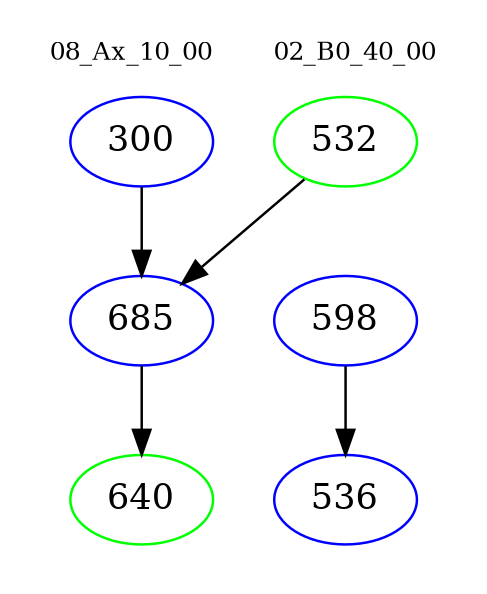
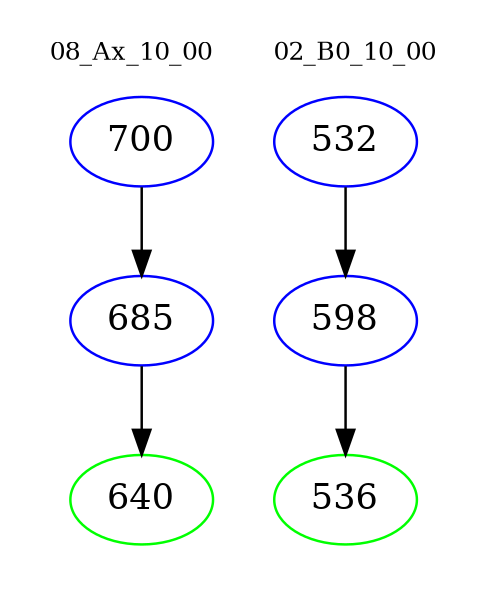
cluster "02_B0_40_00": label "02_B0_40_00" -> "02_B0_10_00"
node "300": label "300" -> "700"
node "532": color green -> blue
edge "532" -> "685": now "532" -> "598"
node "536": color blue -> green
